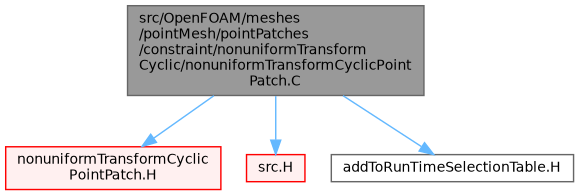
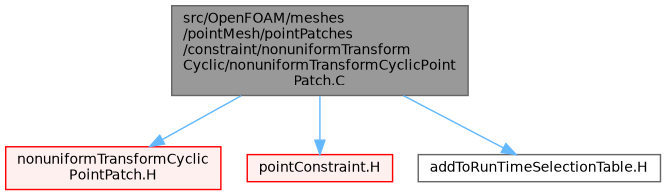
node "src.H": label "src.H" -> "pointConstraint.H"
